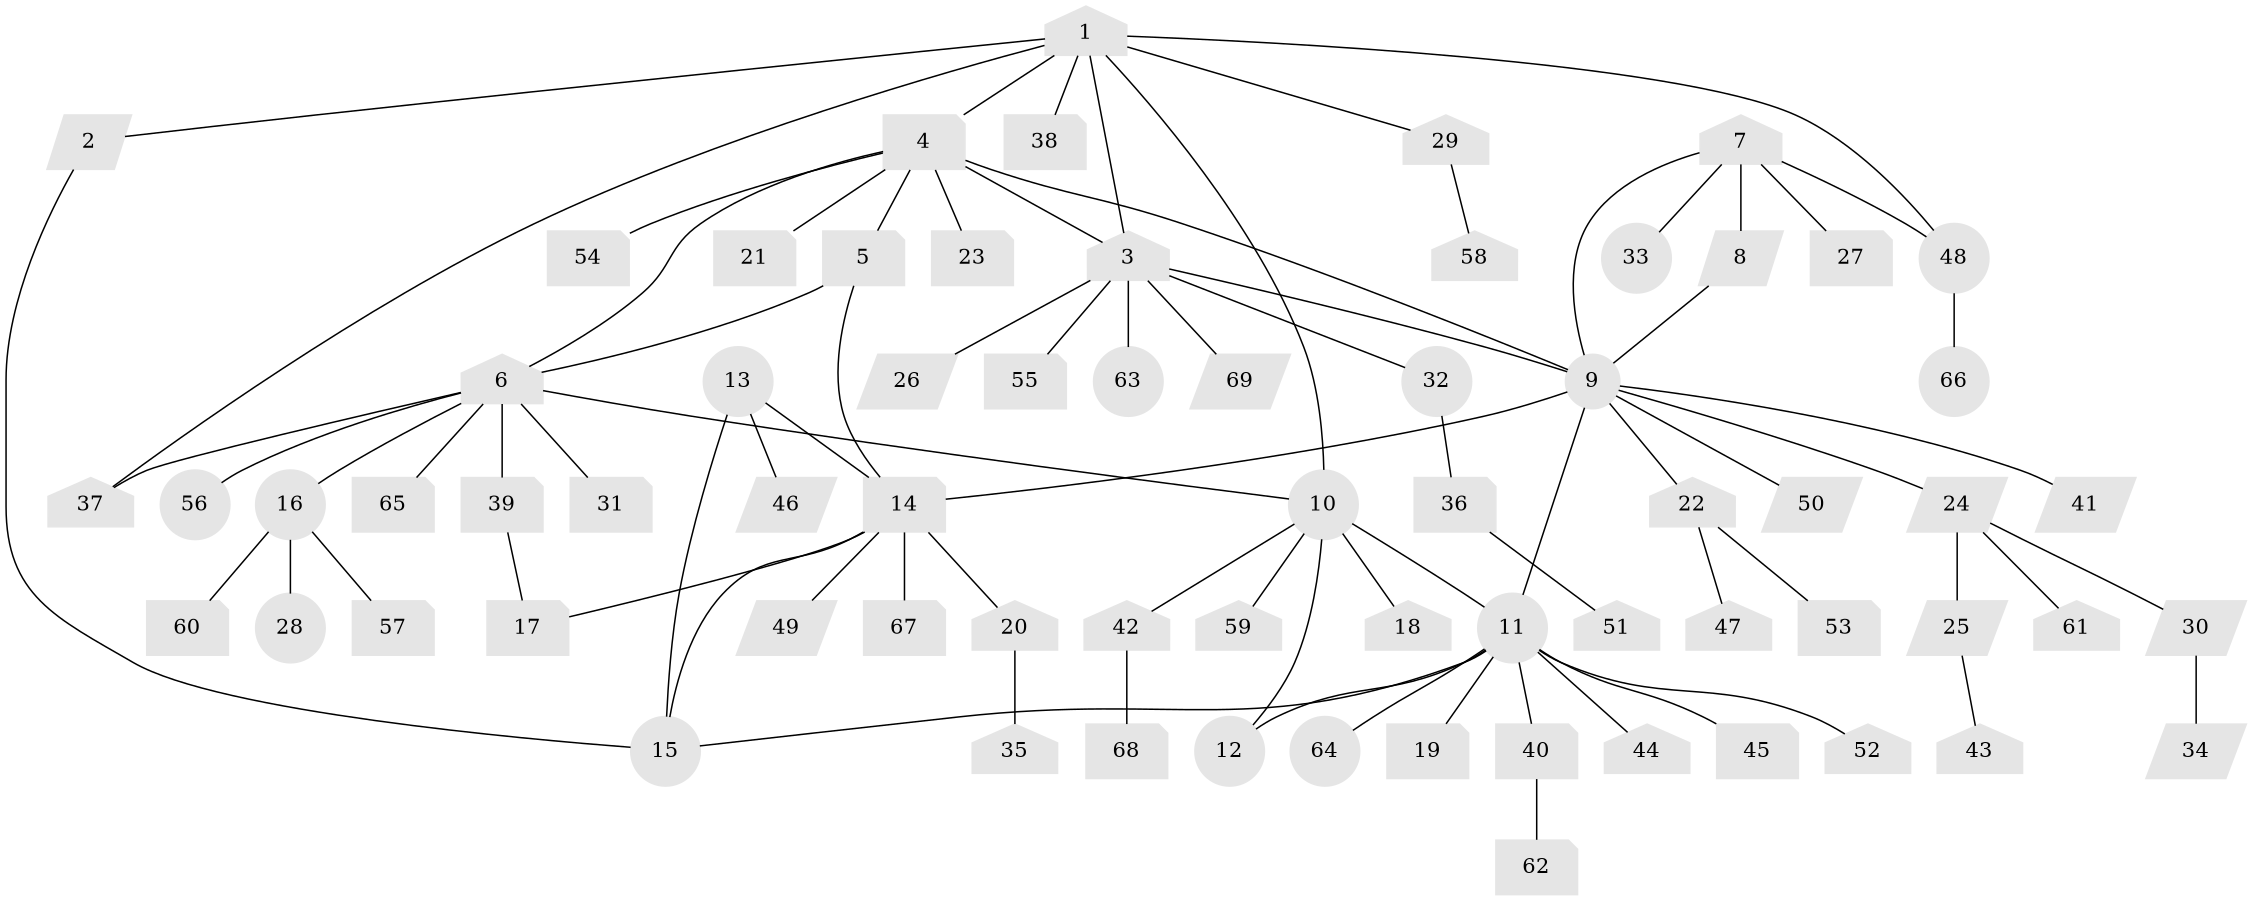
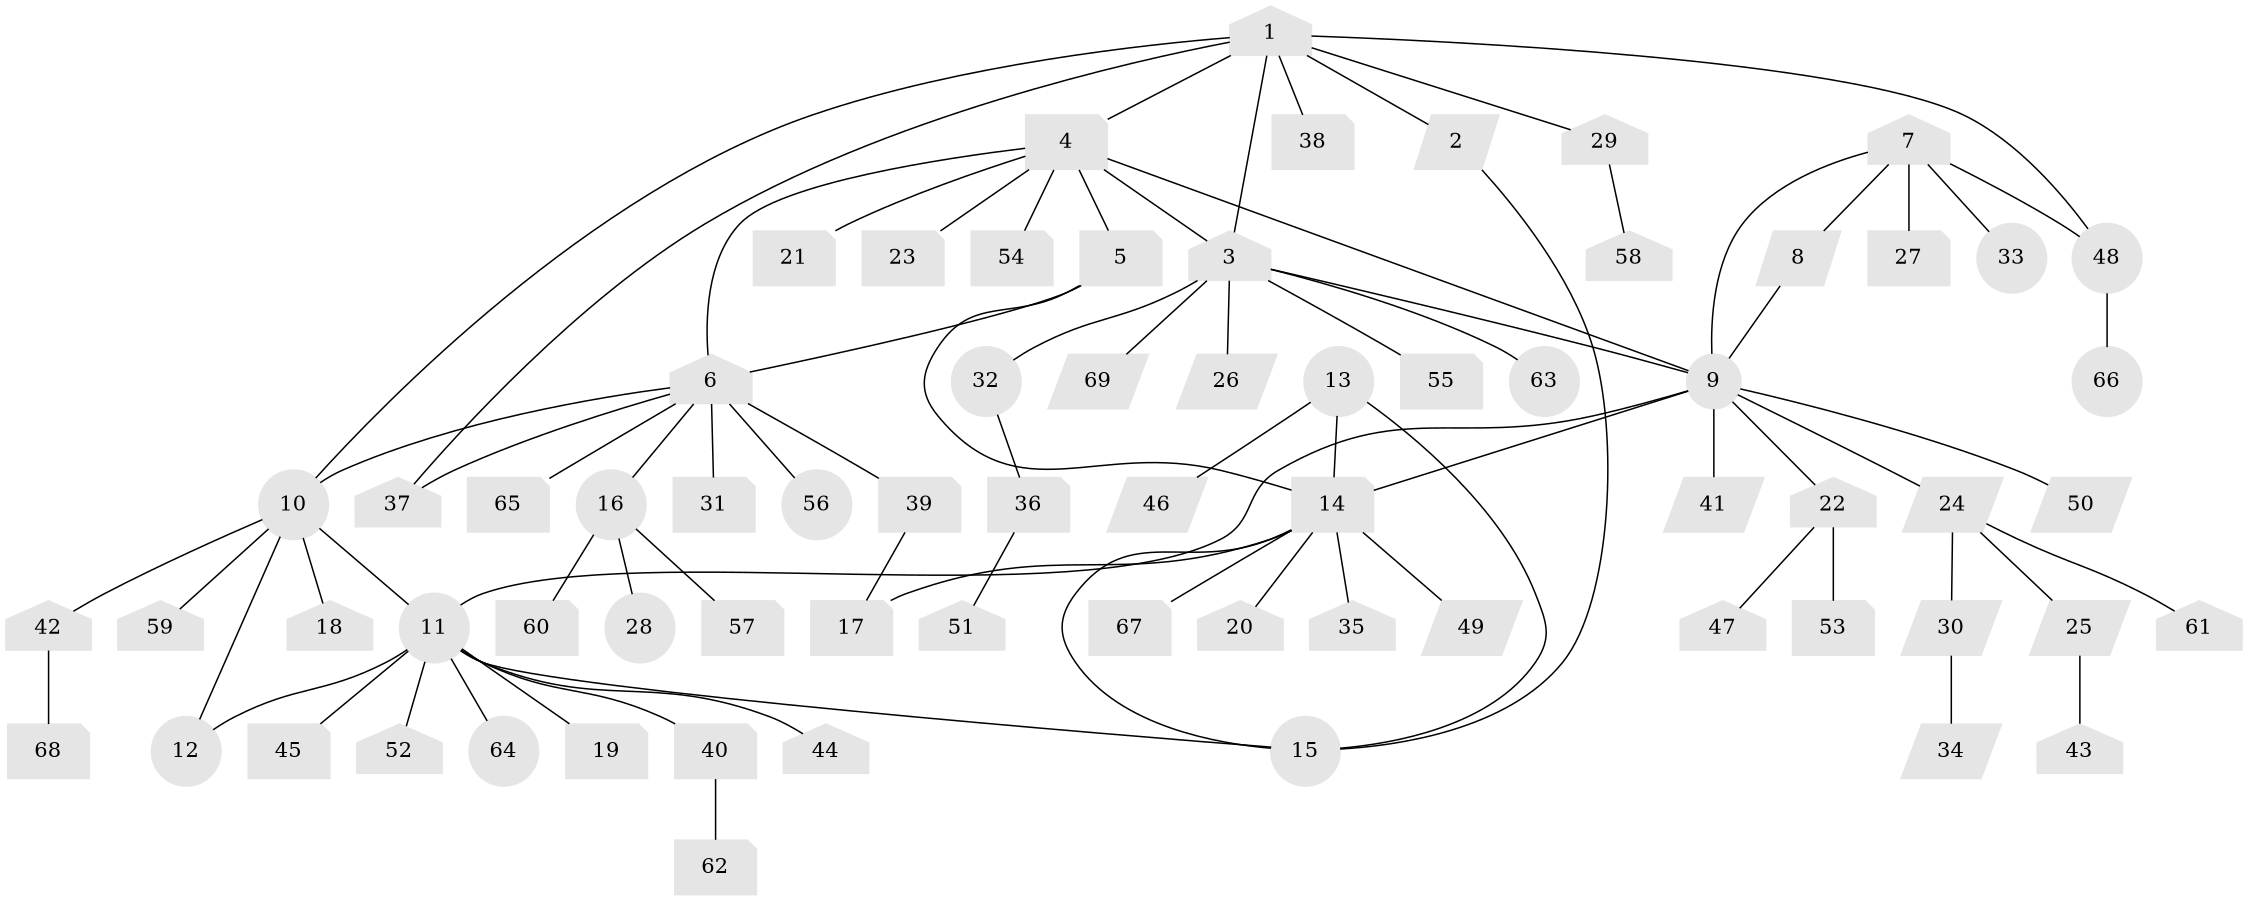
edge "20" -- "35": now "14" -- "35"
